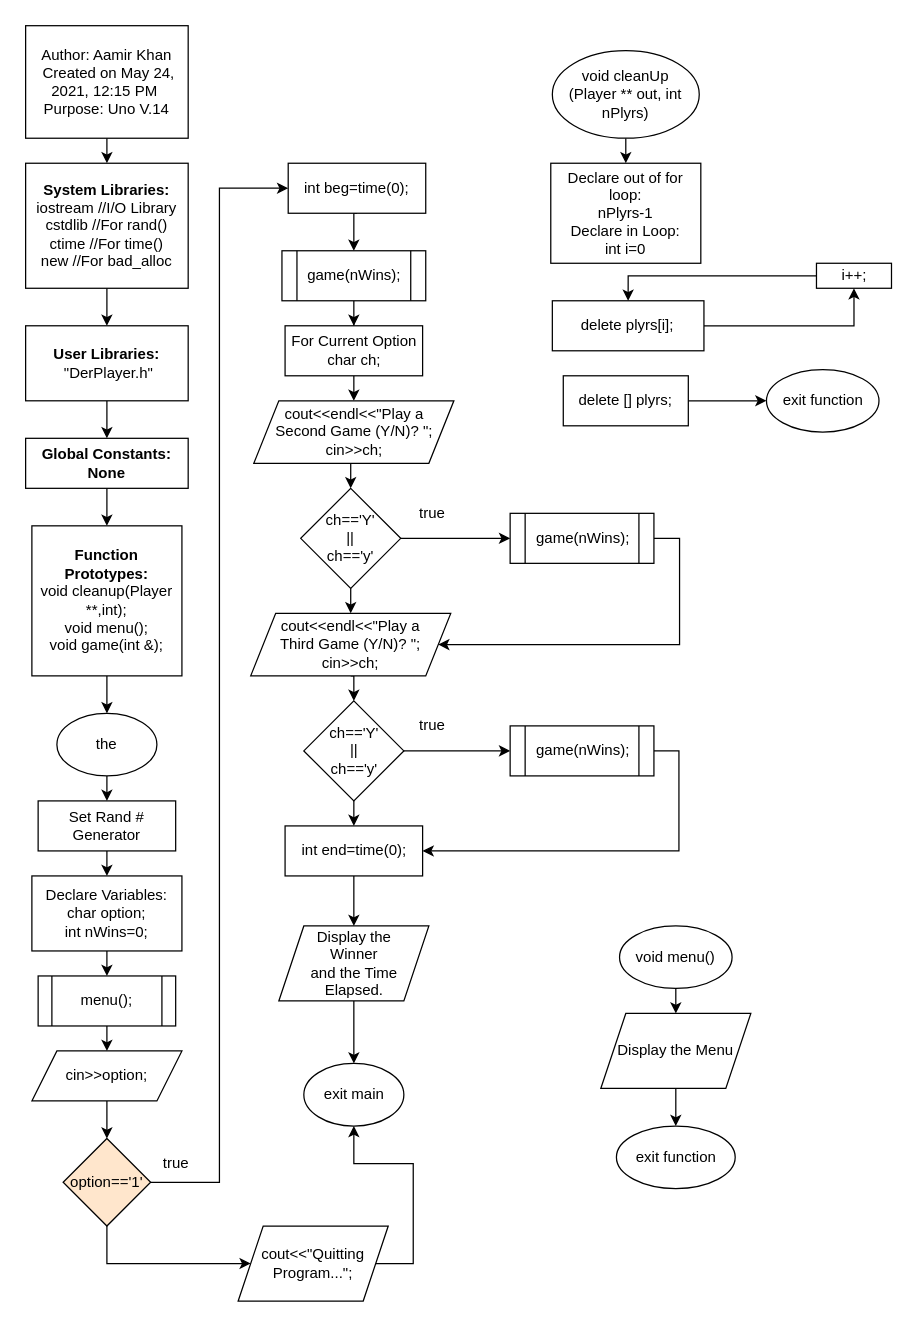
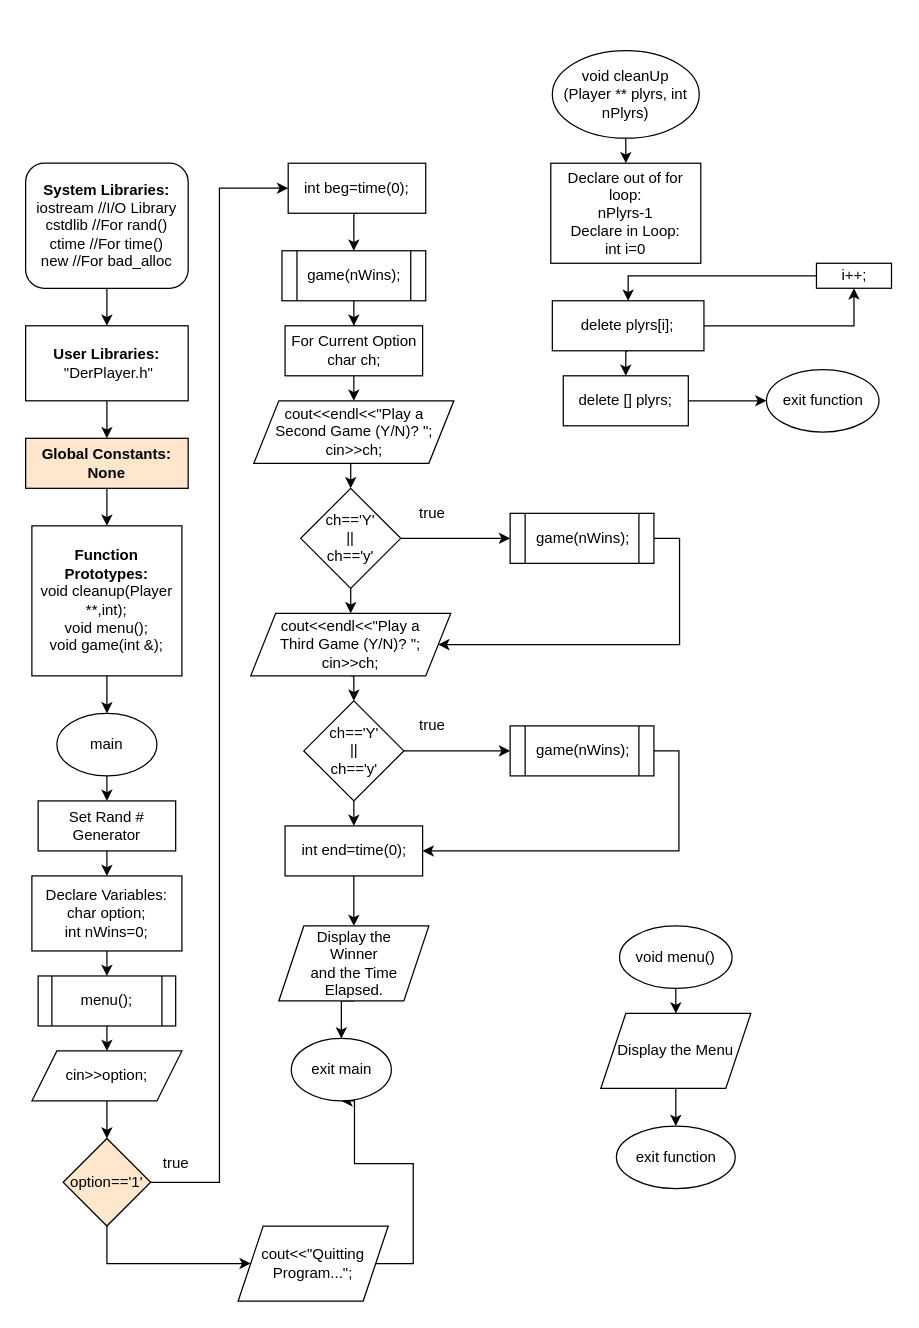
node "Author: Aamir Khan Created on May 24, 2021, 12:15 PM Purpose: Uno V.14": removed
node "void cleanUp (Player ** out, int nPlyrs)": label "void cleanUp (Player ** out, int nPlyrs)" -> "void cleanUp (Player ** plyrs, int nPlyrs)"
edge "Author: Aamir Khan Created on May 24, 2021, 12:15 PM Purpose: Uno V.14" -> "System Libraries: iostream //I/O Library cstdlib //For rand() ctime //For time() new //For bad_alloc": removed
node "System Libraries: iostream //I/O Library cstdlib //For rand() ctime //For time() new //For bad_alloc": shape rectangle -> rounded rectangle
edge "delete plyrs[i];" -> "delete [] plyrs;": added
node "Global Constants: None": fillcolor #ffffff -> #ffe6cc
node "the": label "the" -> "main"
node "exit main": moved (354, 1094) -> (341, 1069)
